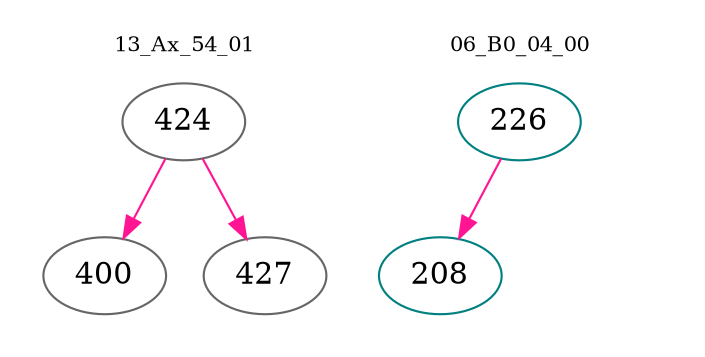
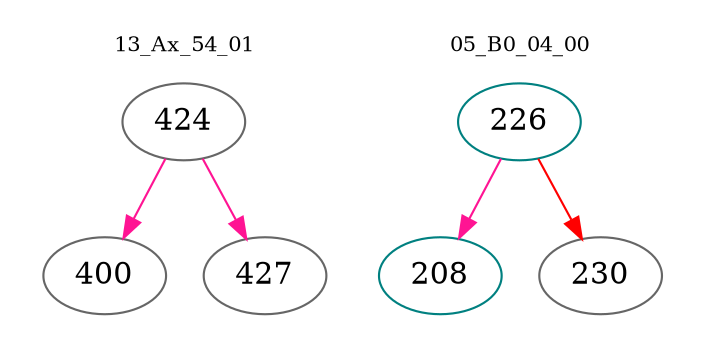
cluster "06_B0_04_00": label "06_B0_04_00" -> "05_B0_04_00"
node "230": added
